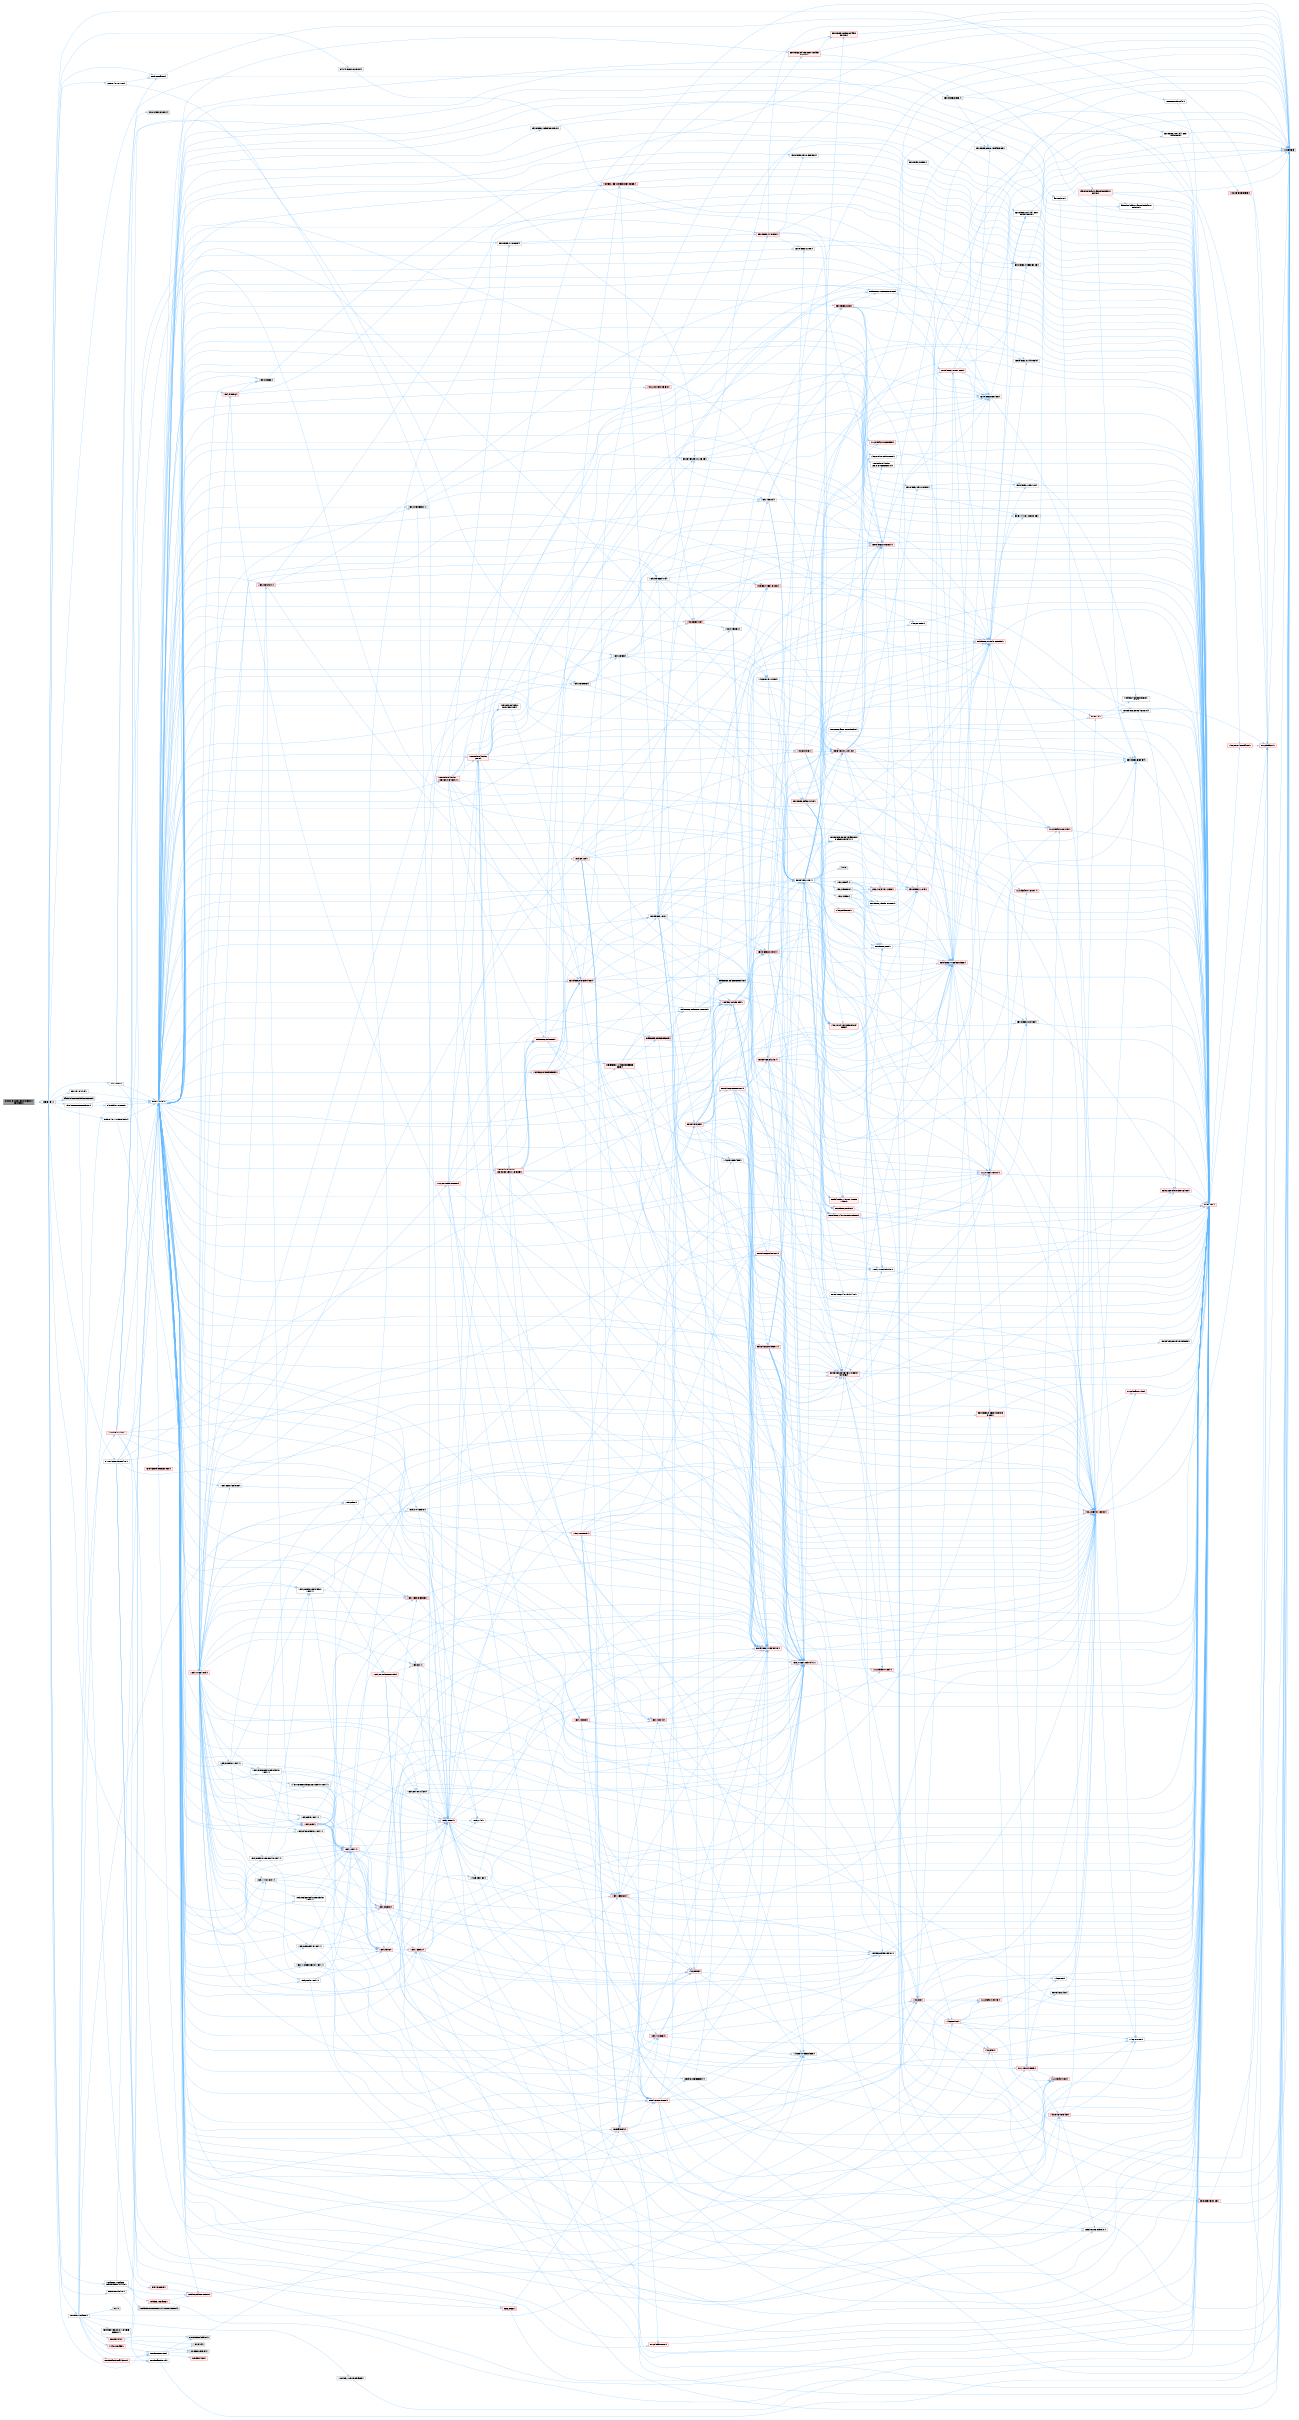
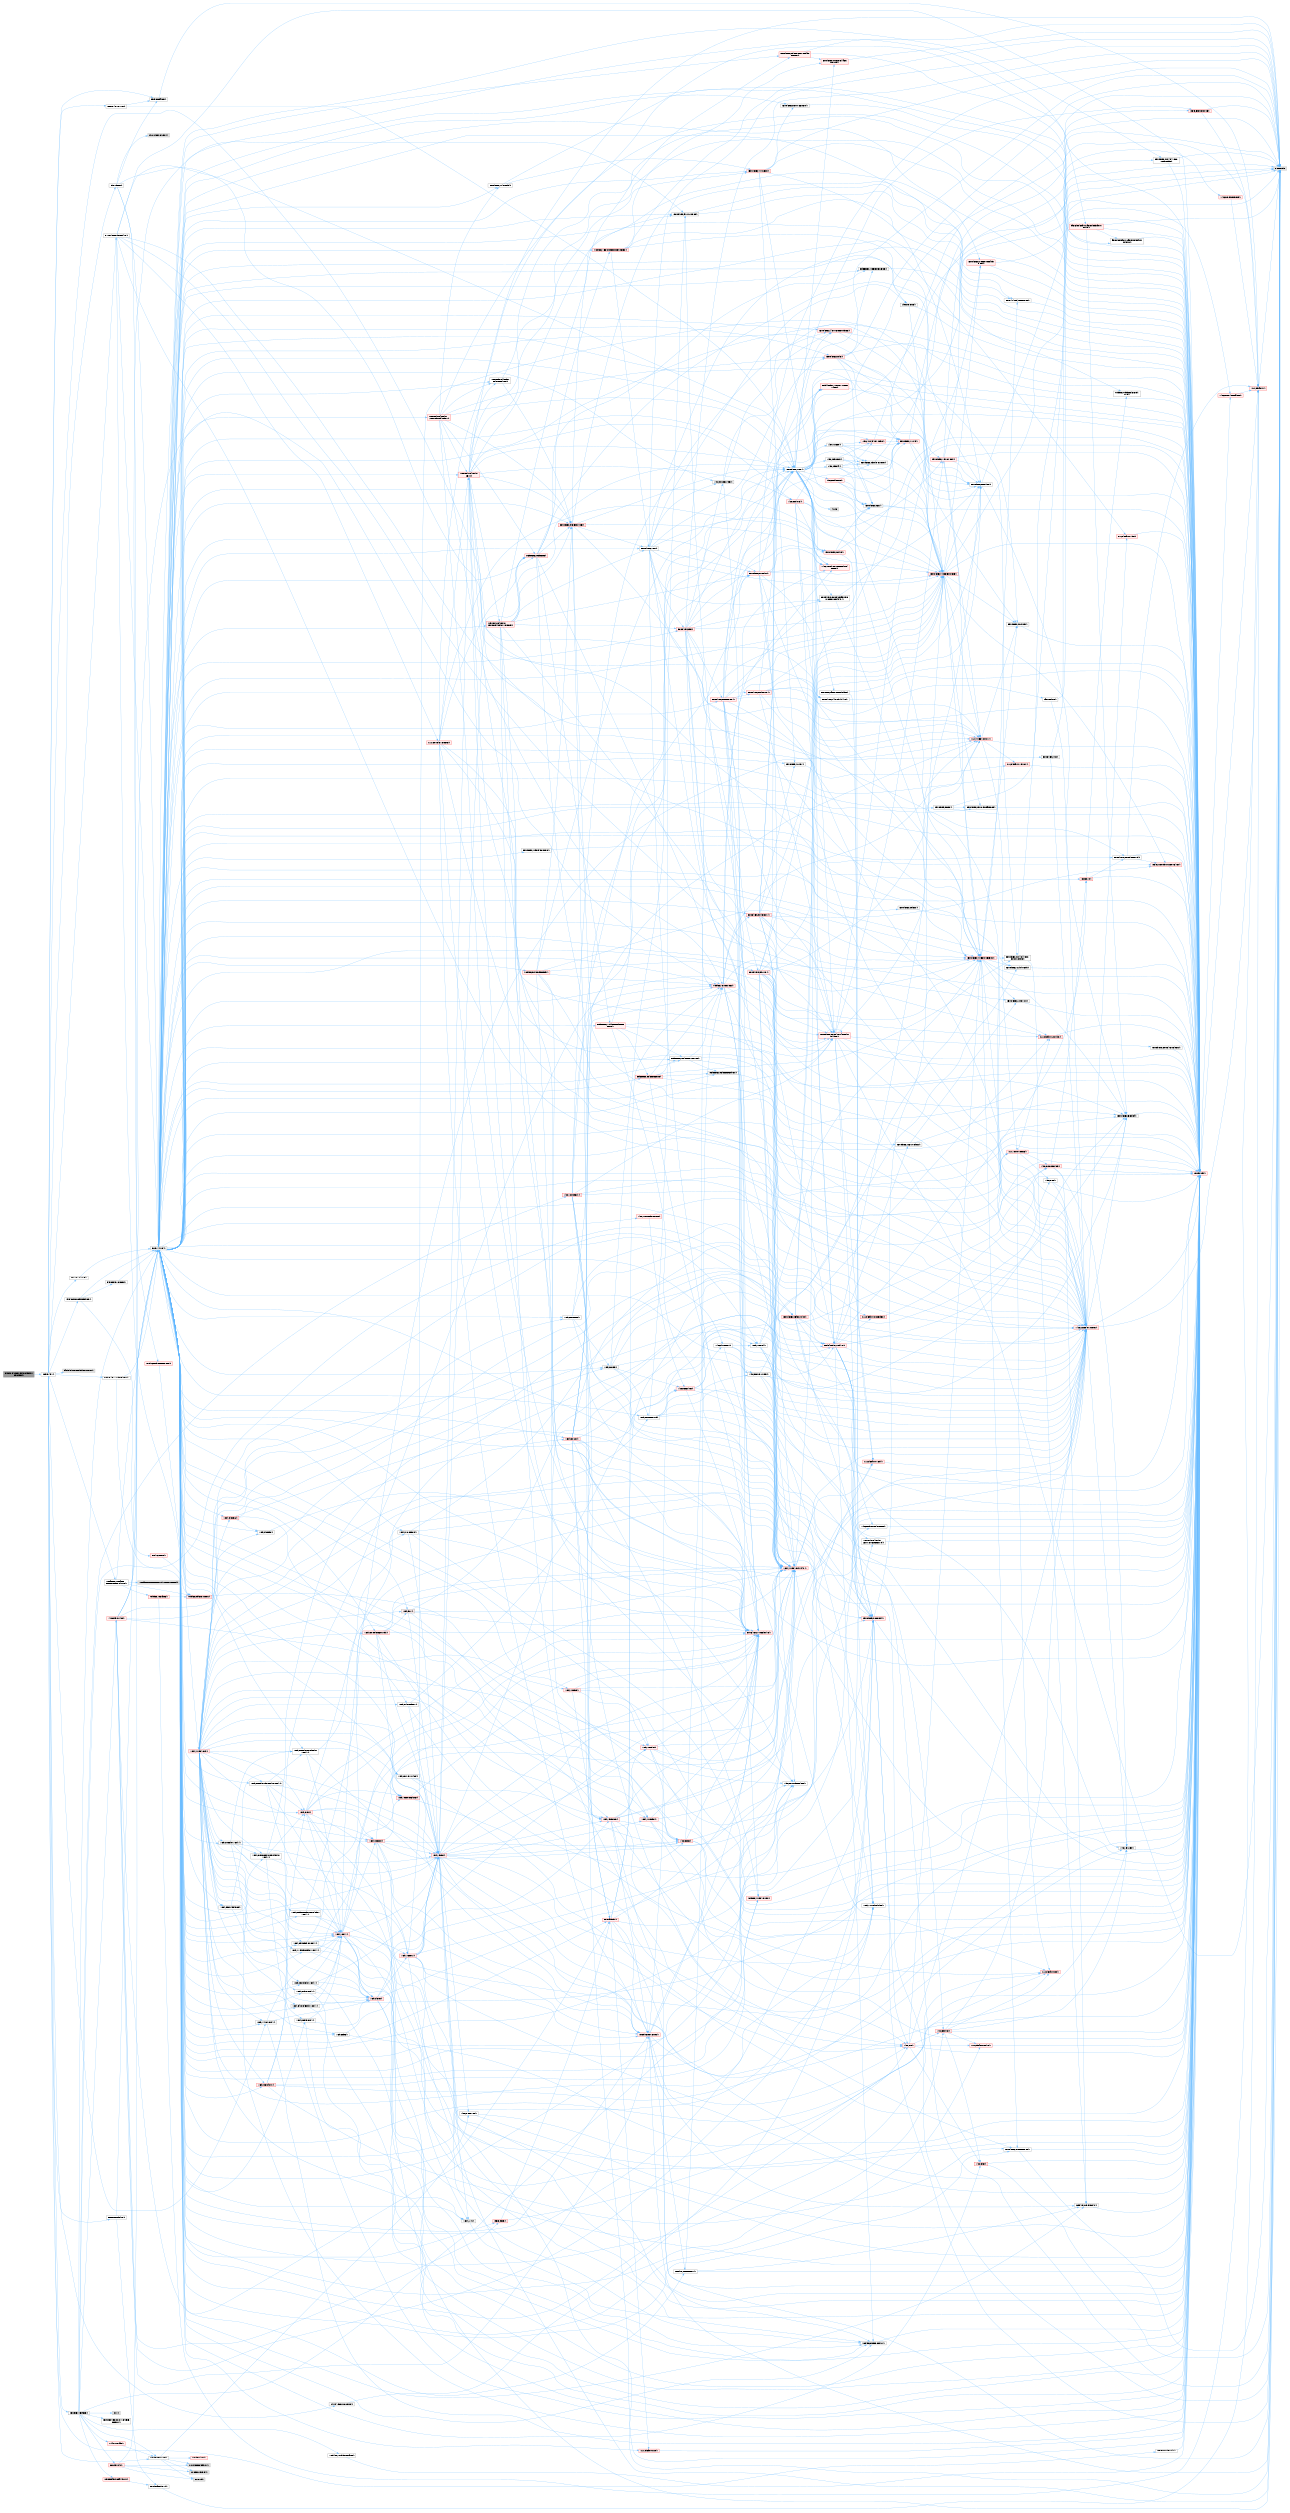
edge "Templates/IsTriviallyCopy Constructible.h" -> "CoreTypes.h": now "Templates/IsTriviallyCopy Constructible.h" -> "Logging/LogVerbosity.h"
edge "CoreMinimal.h" -> "HAL/UnrealMemory.h": now "ShowFlags.h" -> "HAL/UnrealMemory.h"
node "AlignmentTemplates/TranslationMatrix.h": label "AlignmentTemplates/TranslationMatrix.h" -> "Math/TranslationMatrix.h"
edge "RHIShaderPlatform.h" -> "CoreGlobals.h": now "RenderResource.h" -> "CoreGlobals.h"
